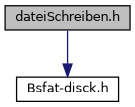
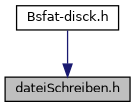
edge "dateiSchreiben.h" -> "Bsfat-disck.h": reversed
